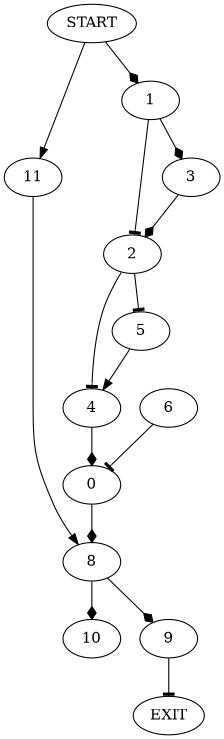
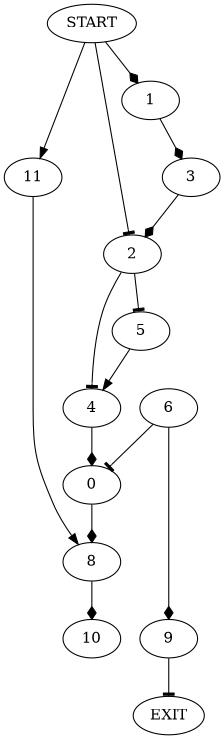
edge "1" -> "2": now "START" -> "2"
edge "8" -> "9": now "6" -> "9"
